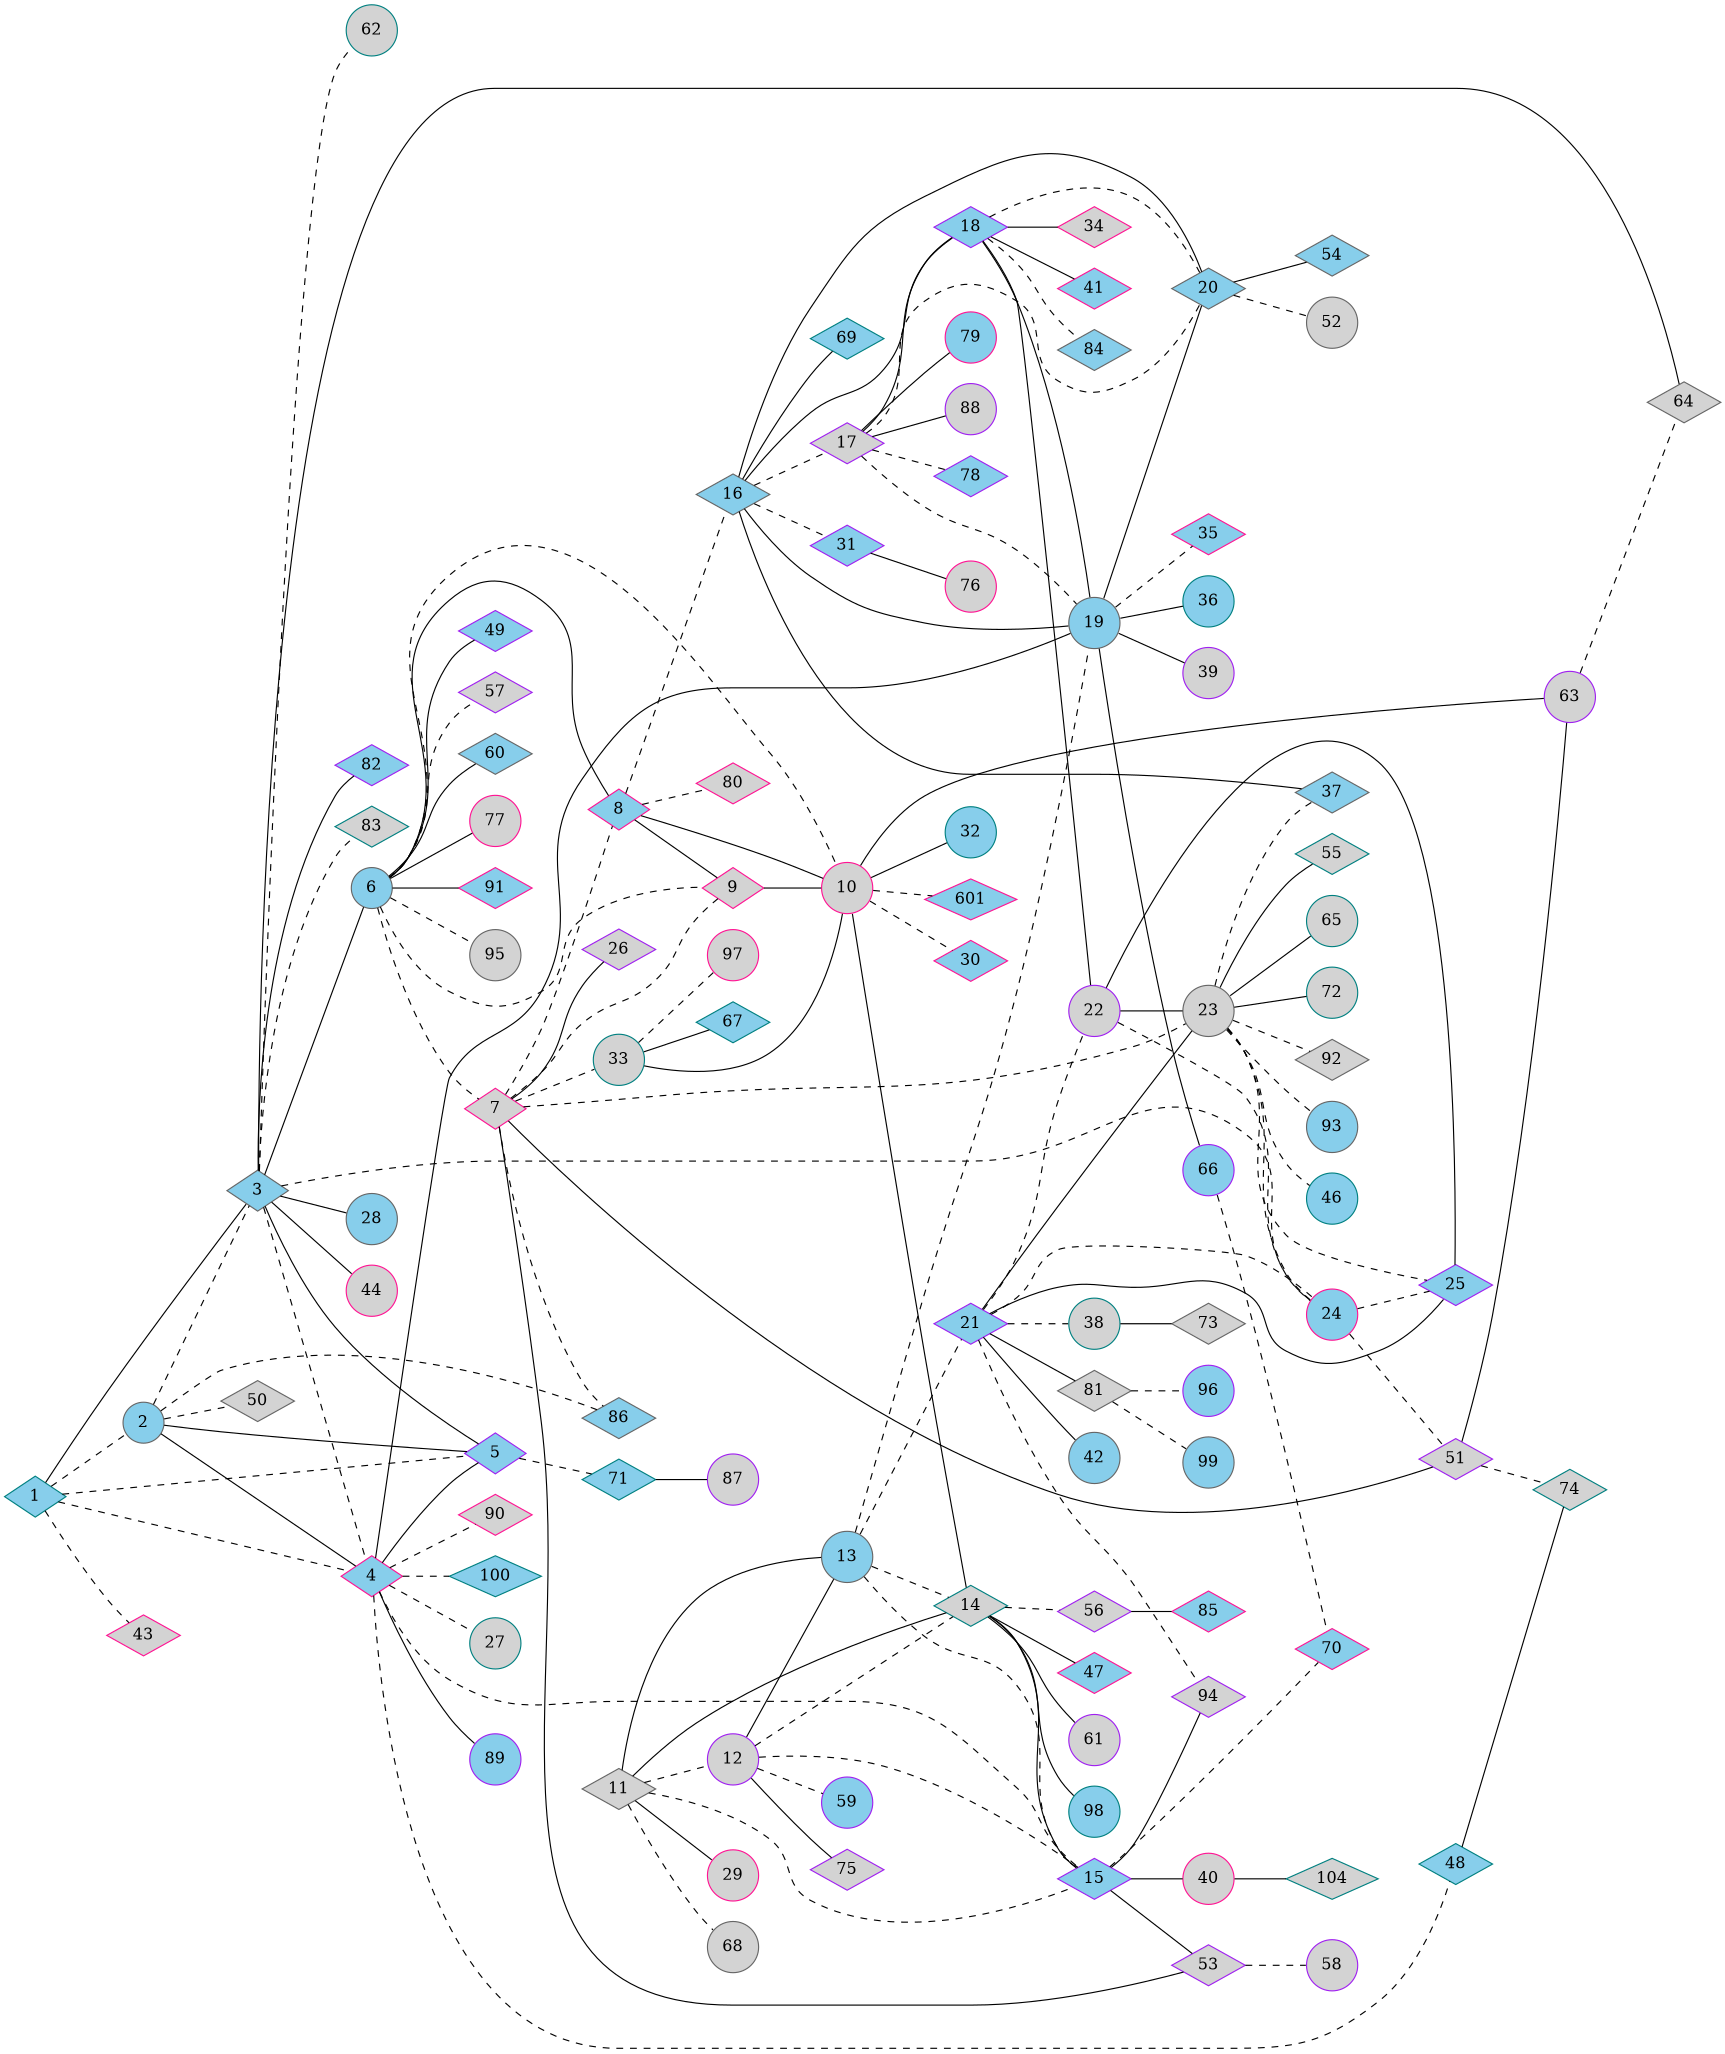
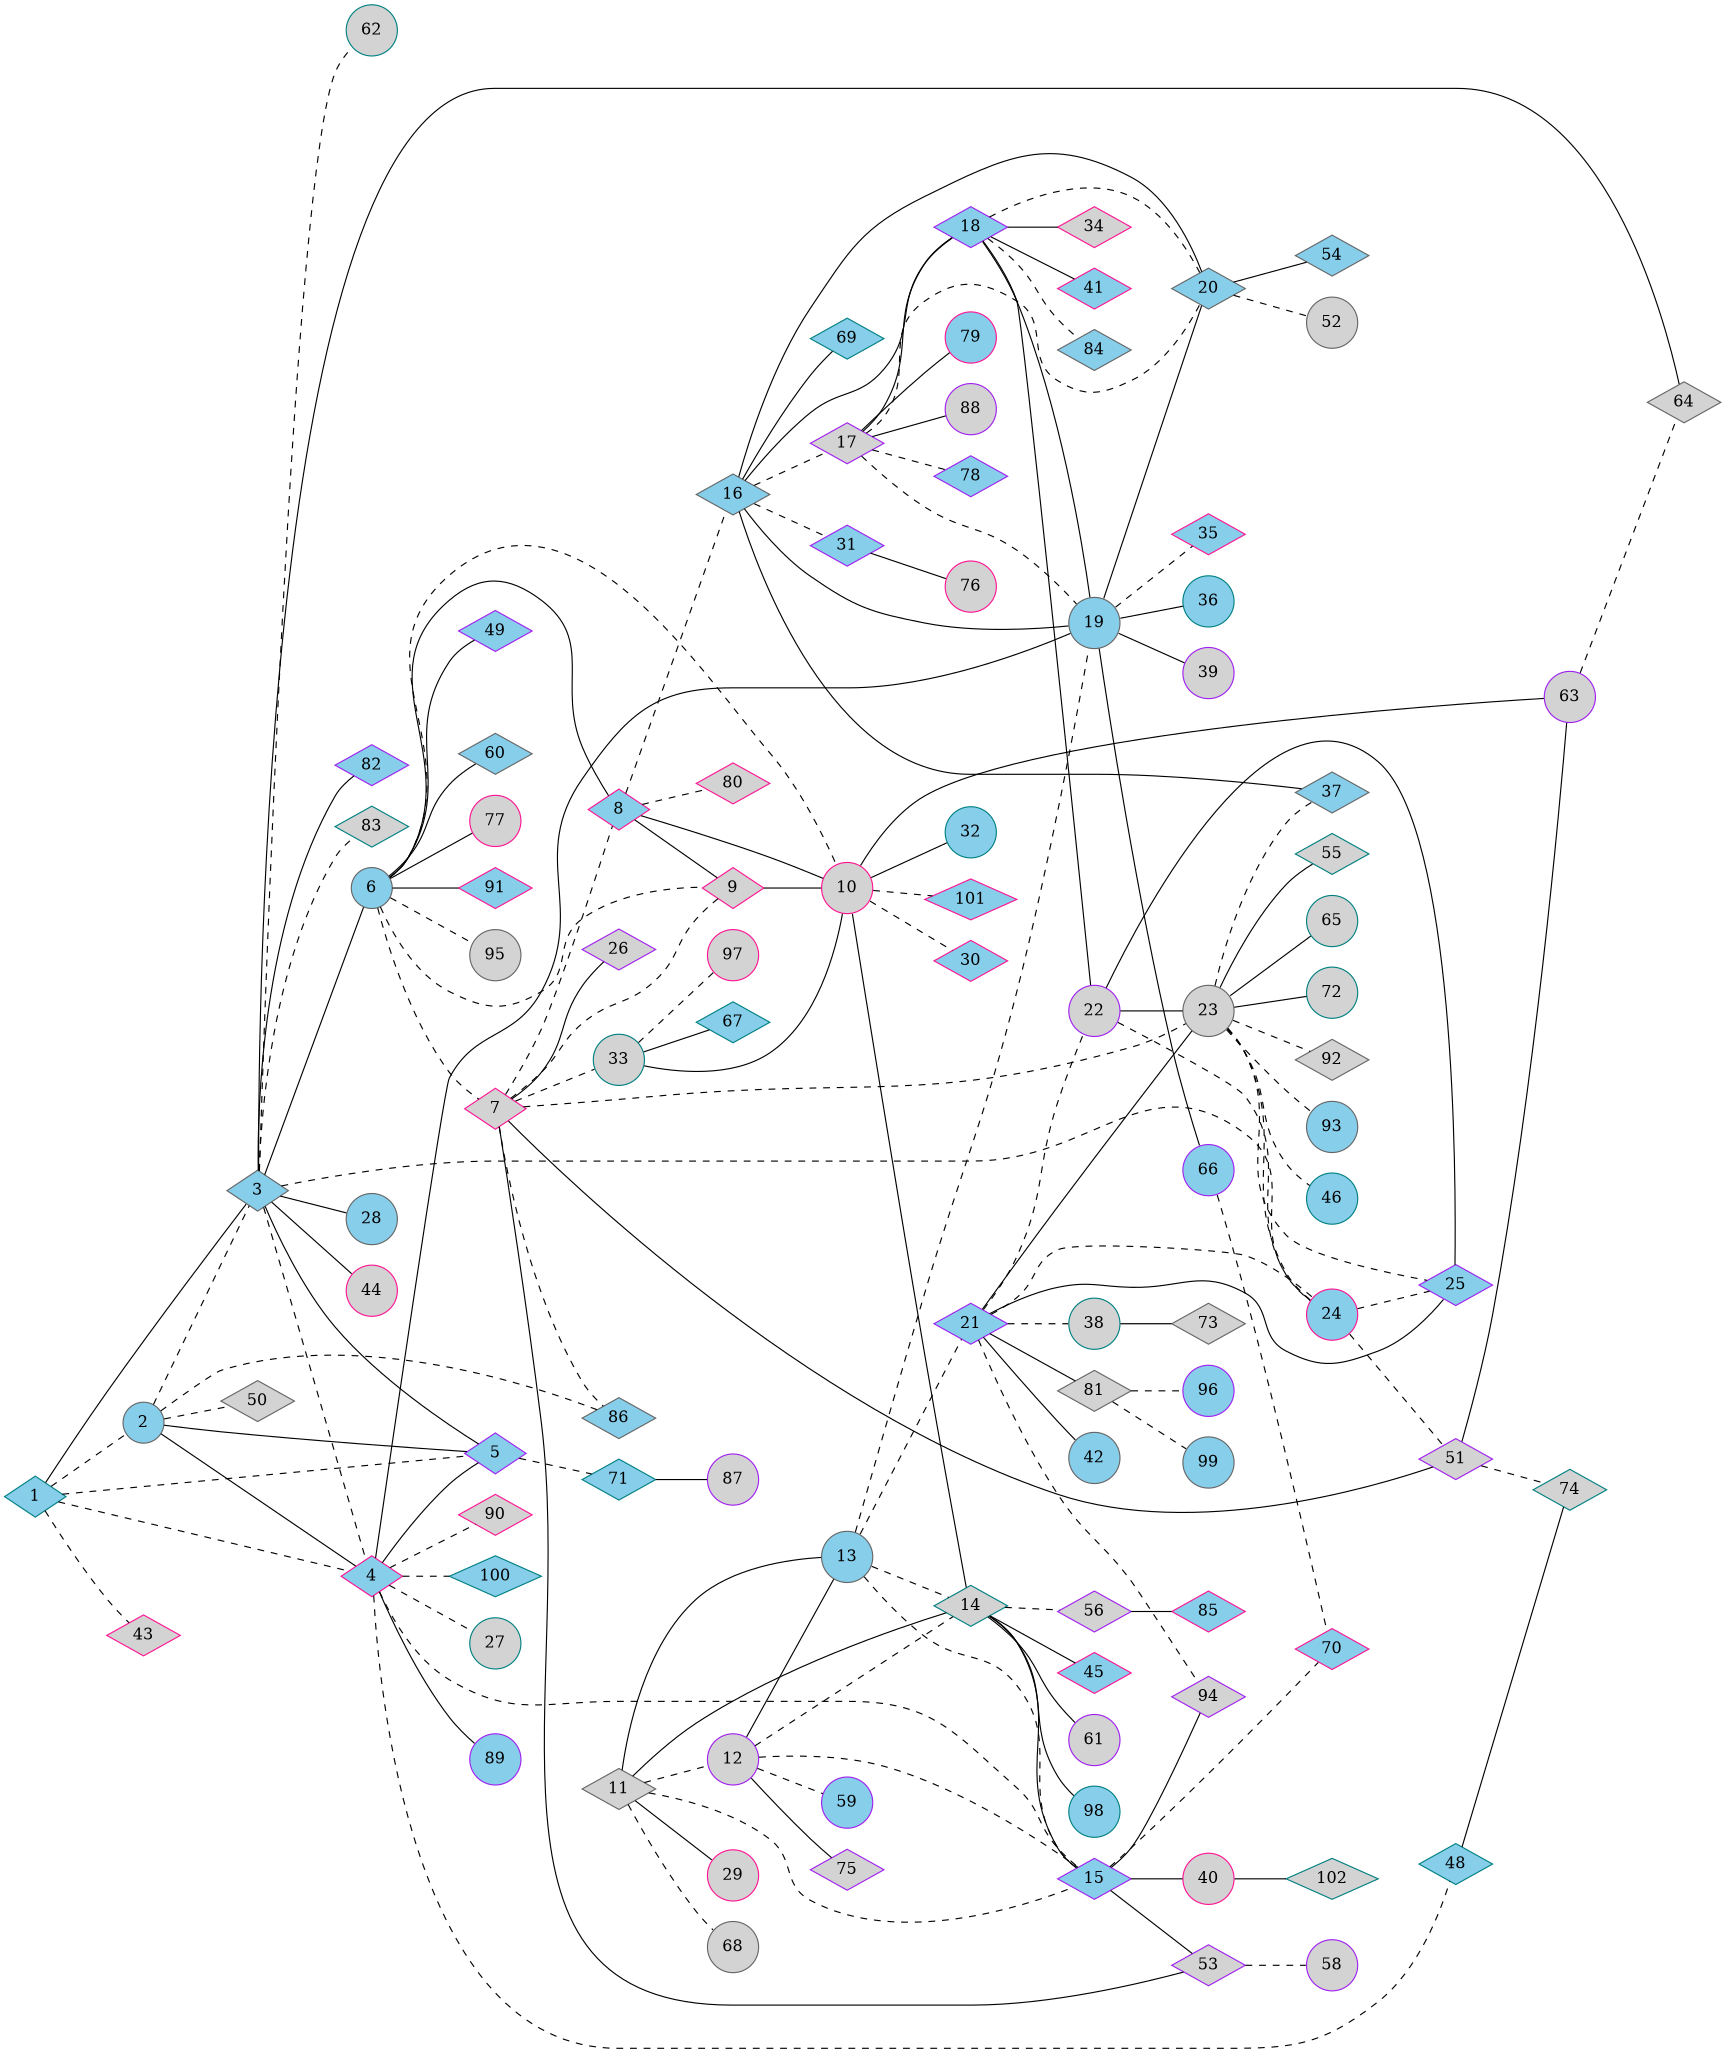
node "57": removed
node "601": label "601" -> "101"
node "47": label "47" -> "45"
node "104": label "104" -> "102"
